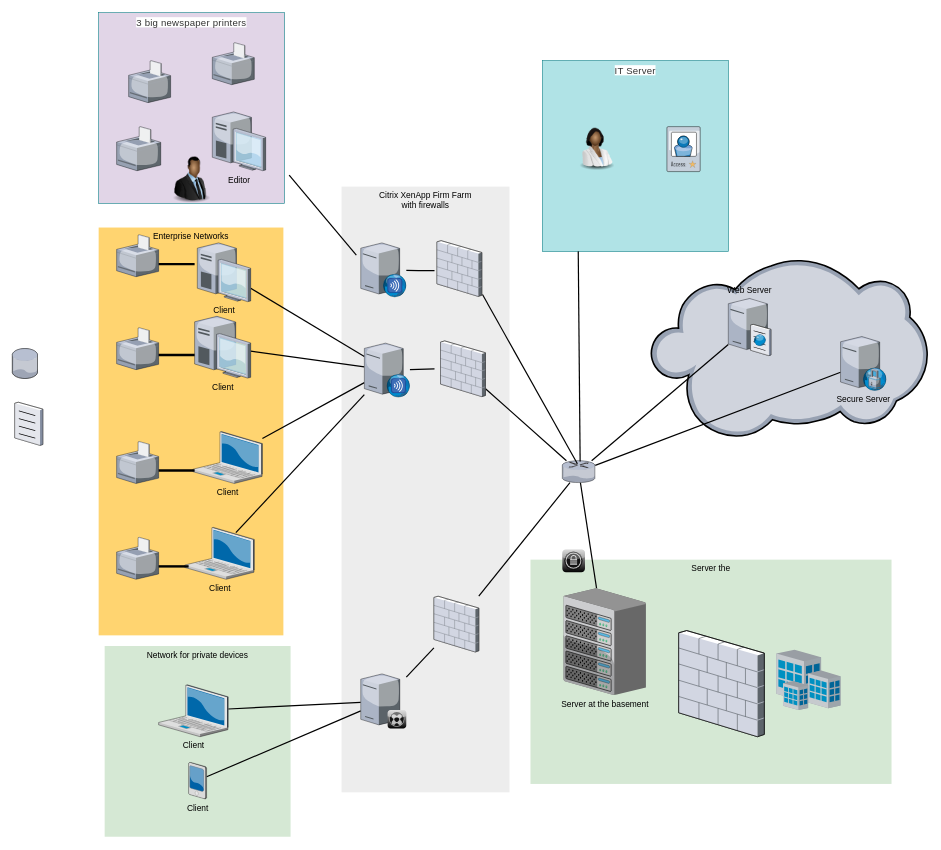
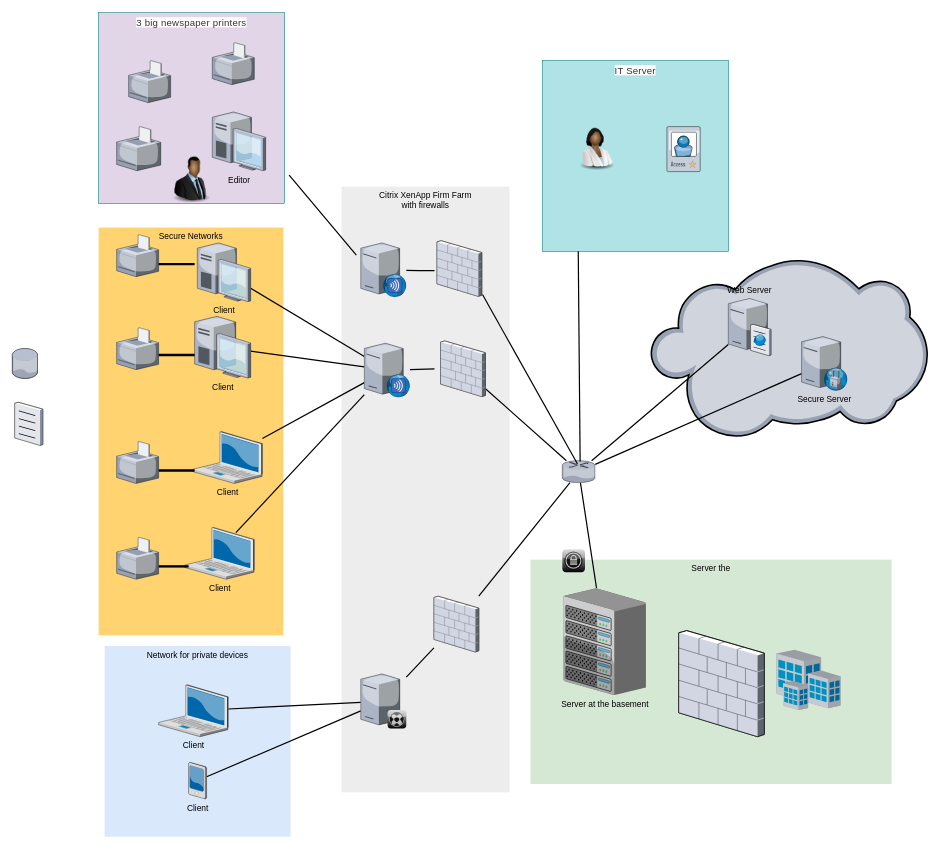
node "Enterprise Networks": label "Enterprise Networks" -> "Secure Networks"
node "Secure Server": moved (864, 363) -> (825, 363)
node "Network for private devices": fillcolor #d5e8d4 -> #dae8fc
